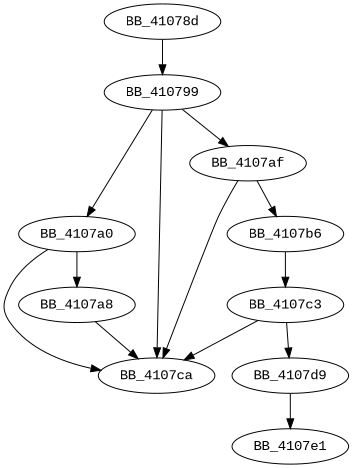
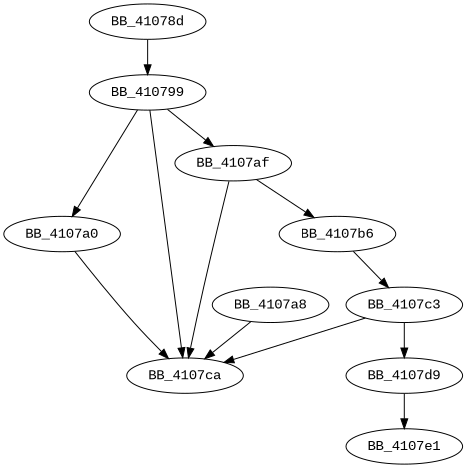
edge "BB_4107a0" -> "BB_4107a8": removed
